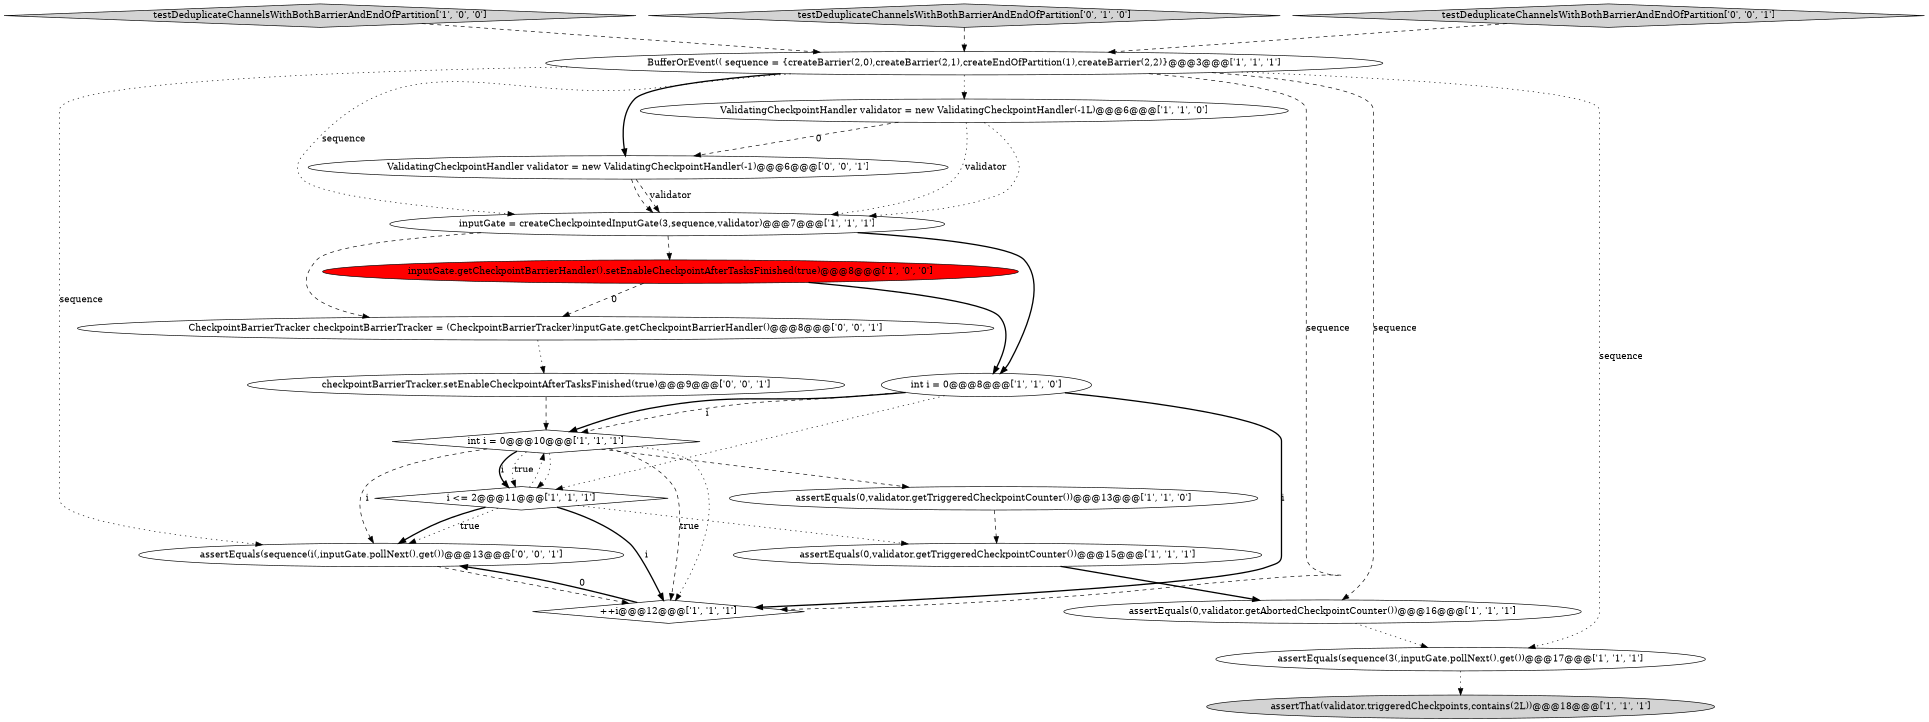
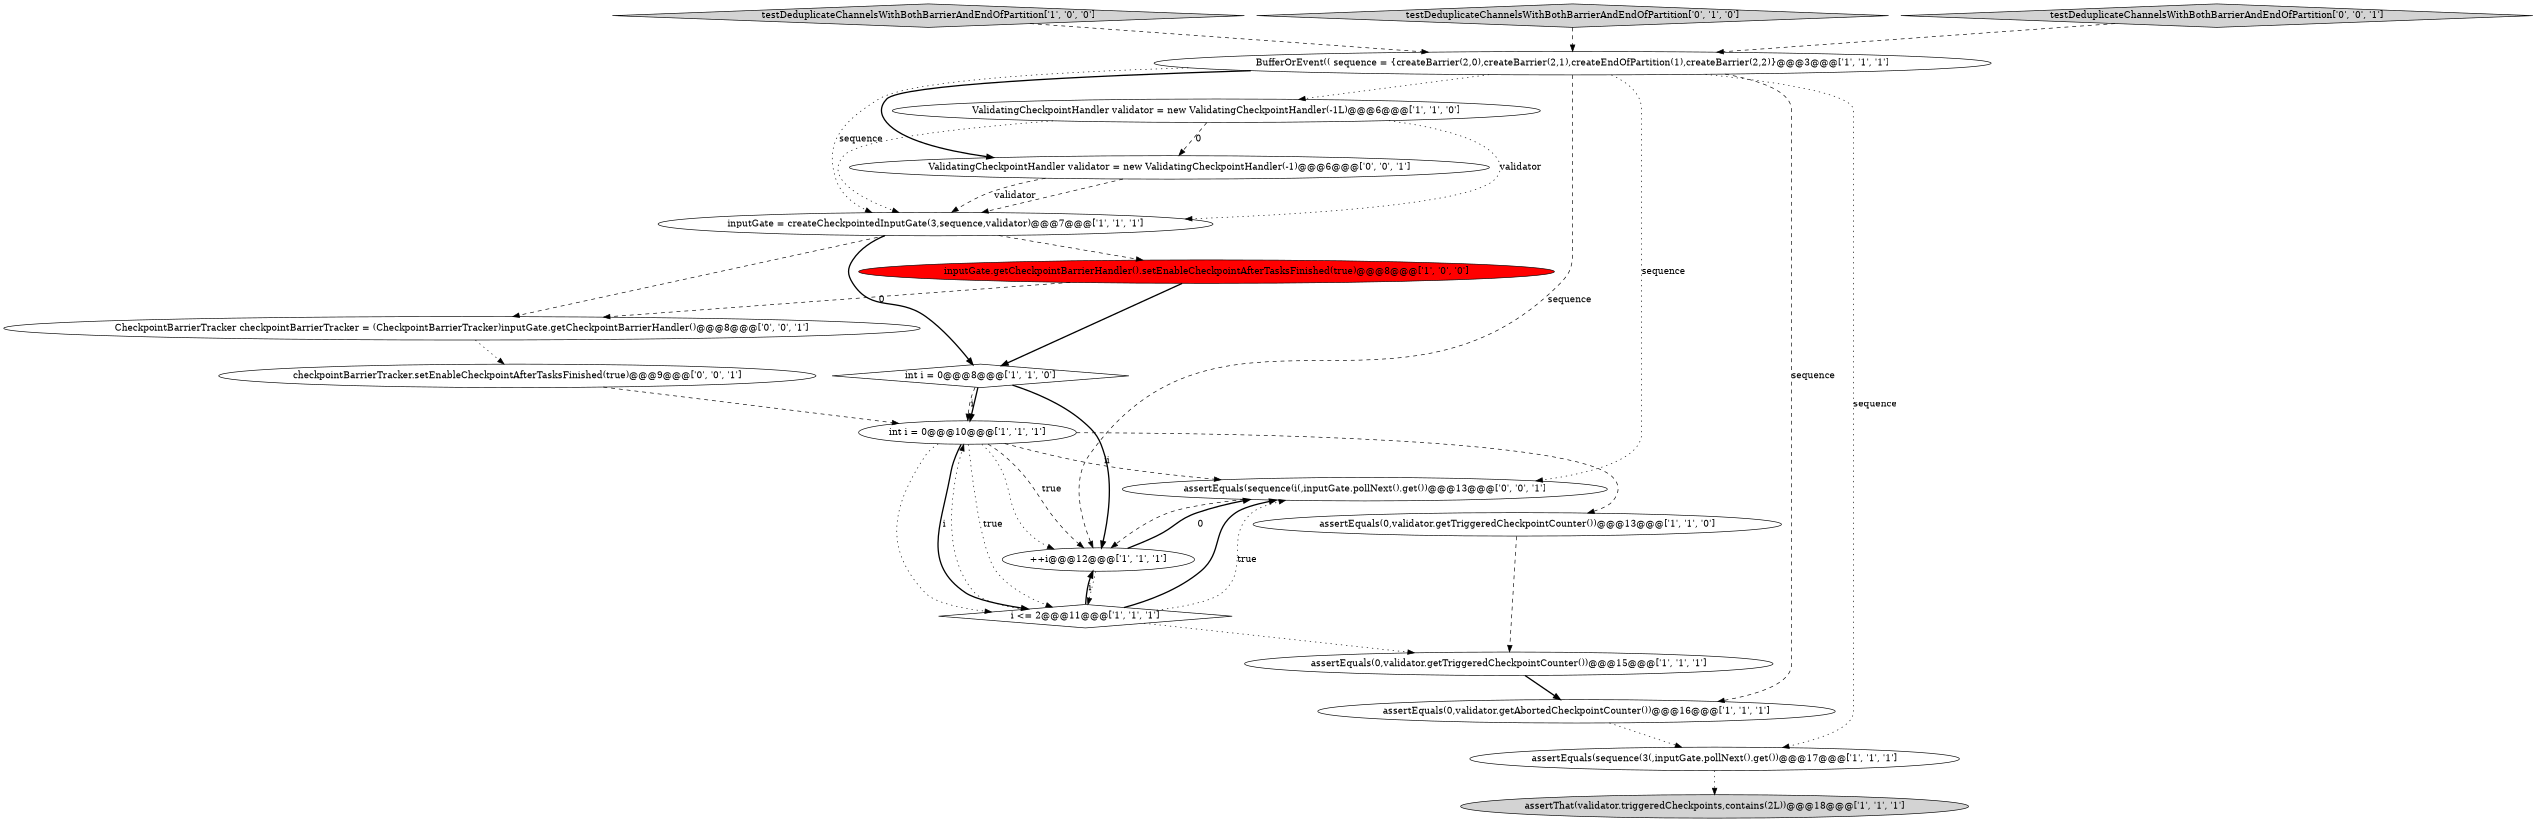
node "int i = 0@@@8@@@['1', '1', '0']": shape ellipse -> diamond
node "int i = 0@@@10@@@['1', '1', '1']": shape diamond -> ellipse
edge "int i = 0@@@8@@@['1', '1', '0']" -> "i <= 2@@@11@@@['1', '1', '1']": now "++i@@@12@@@['1', '1', '1']" -> "i <= 2@@@11@@@['1', '1', '1']"
node "++i@@@12@@@['1', '1', '1']": shape diamond -> ellipse
